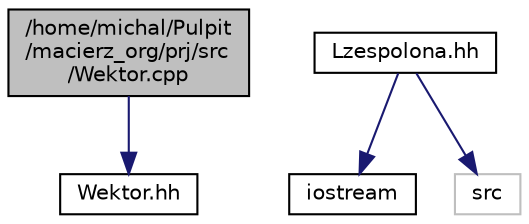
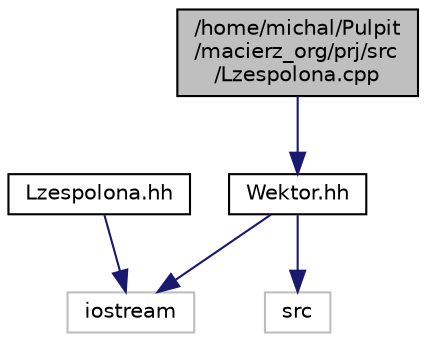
node "/home/michal/Pulpit /macierz_org/prj/src /Wektor.cpp": label "/home/michal/Pulpit /macierz_org/prj/src /Wektor.cpp" -> "/home/michal/Pulpit /macierz_org/prj/src /Lzespolona.cpp"
edge "Lzespolona.hh" -> "src": now "Wektor.hh" -> "src"
node "iostream": color black -> grey75
edge "Wektor.hh" -> "iostream": added
